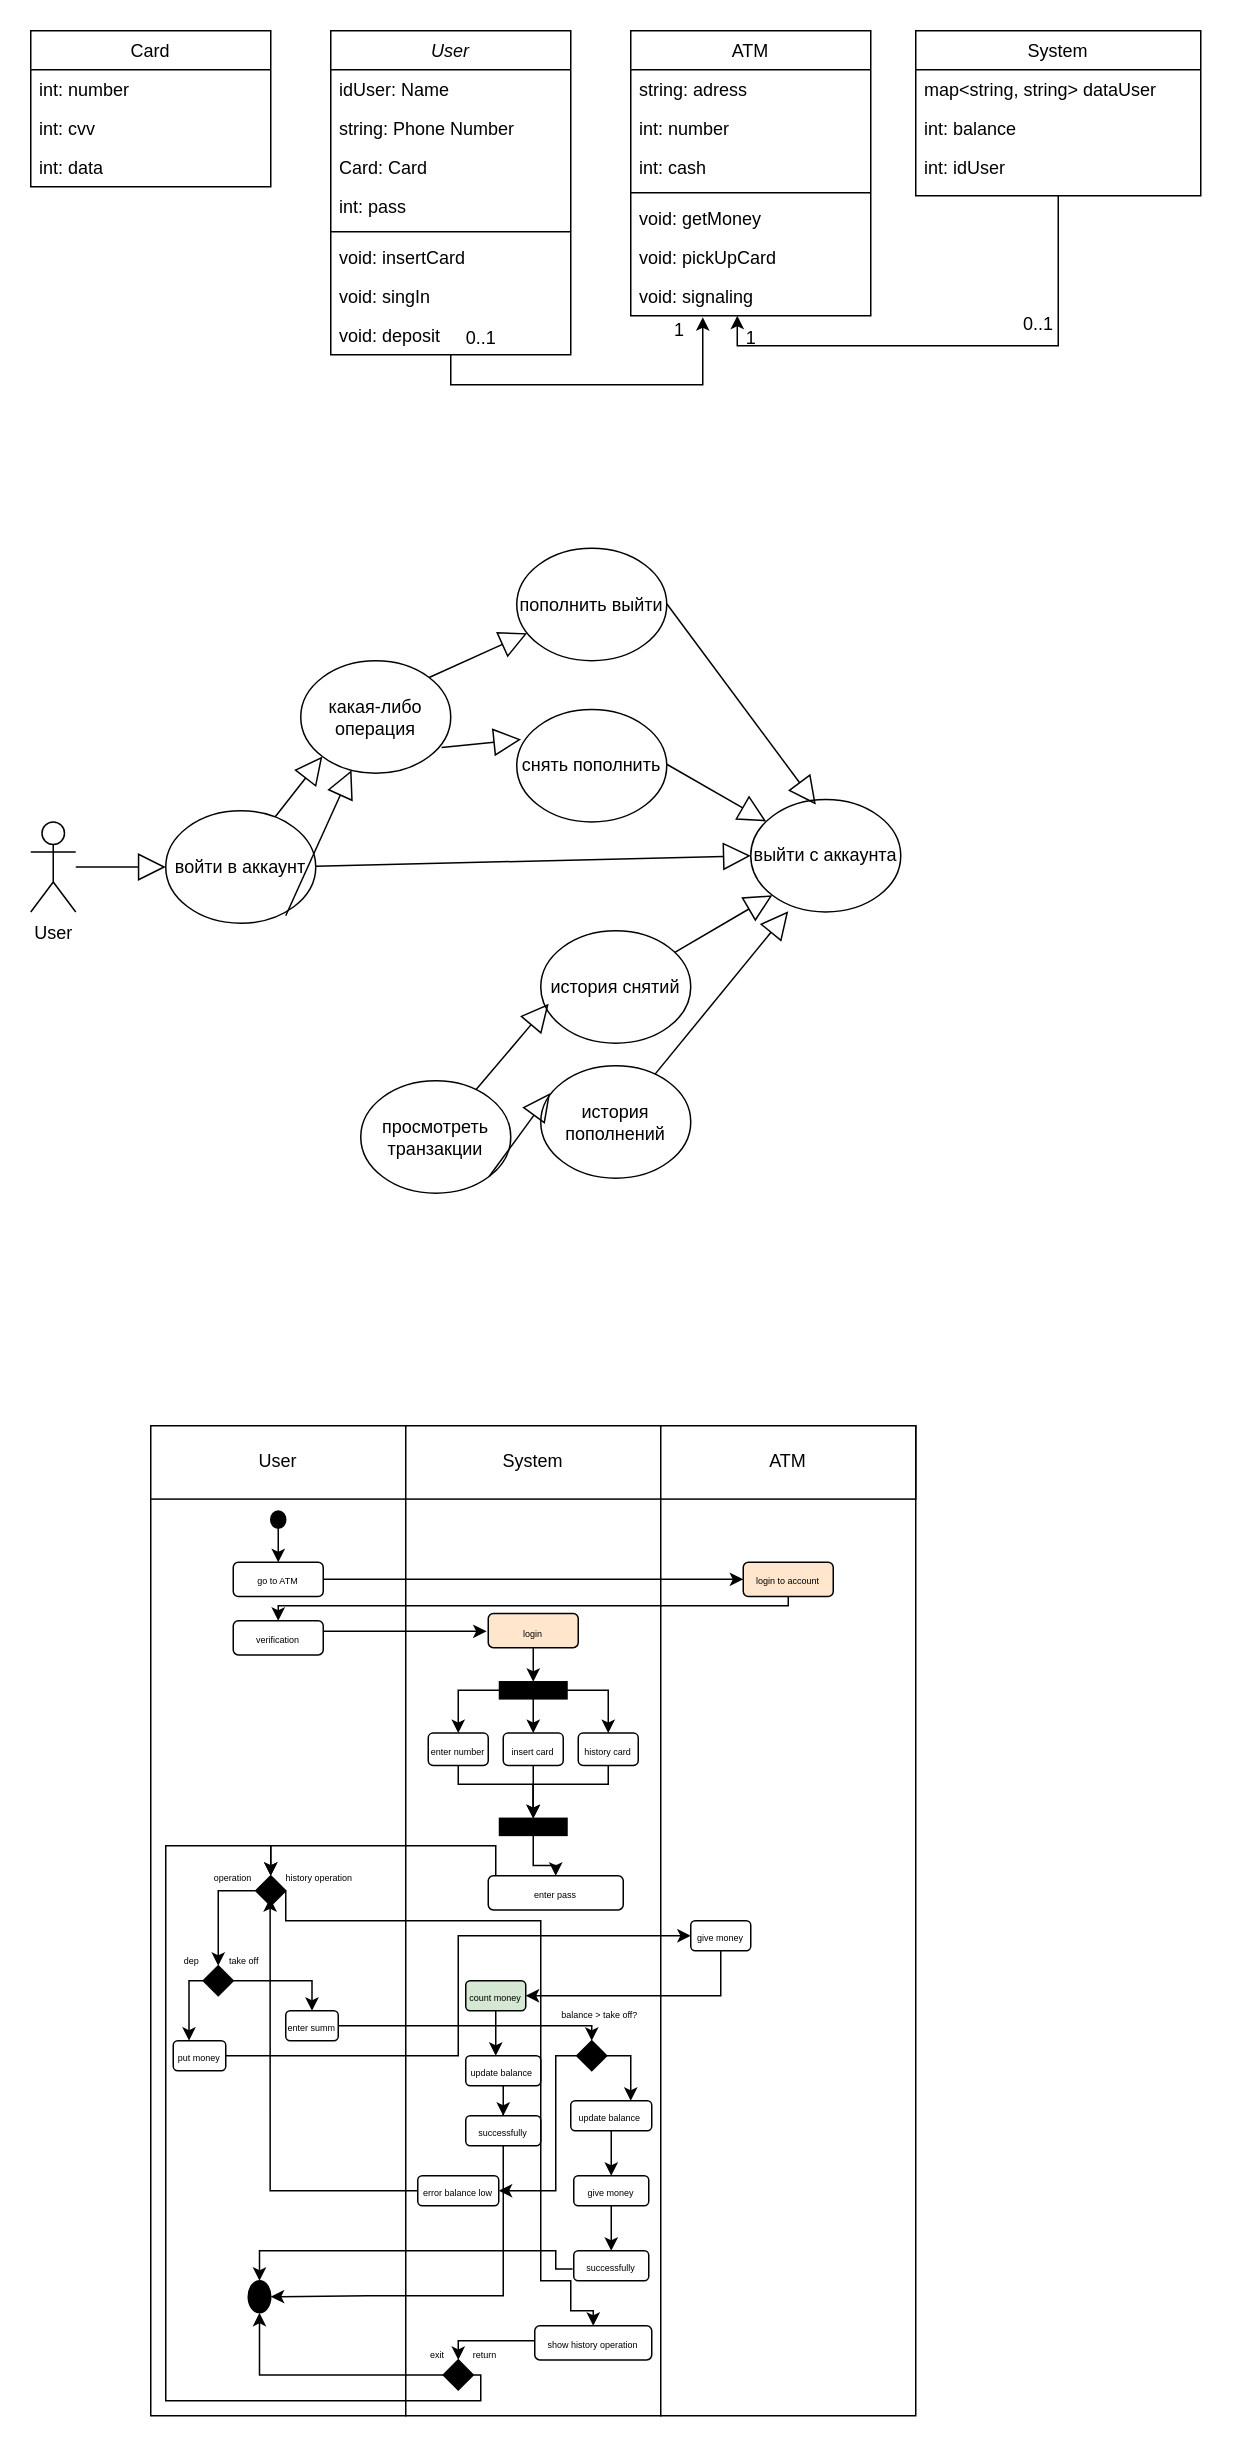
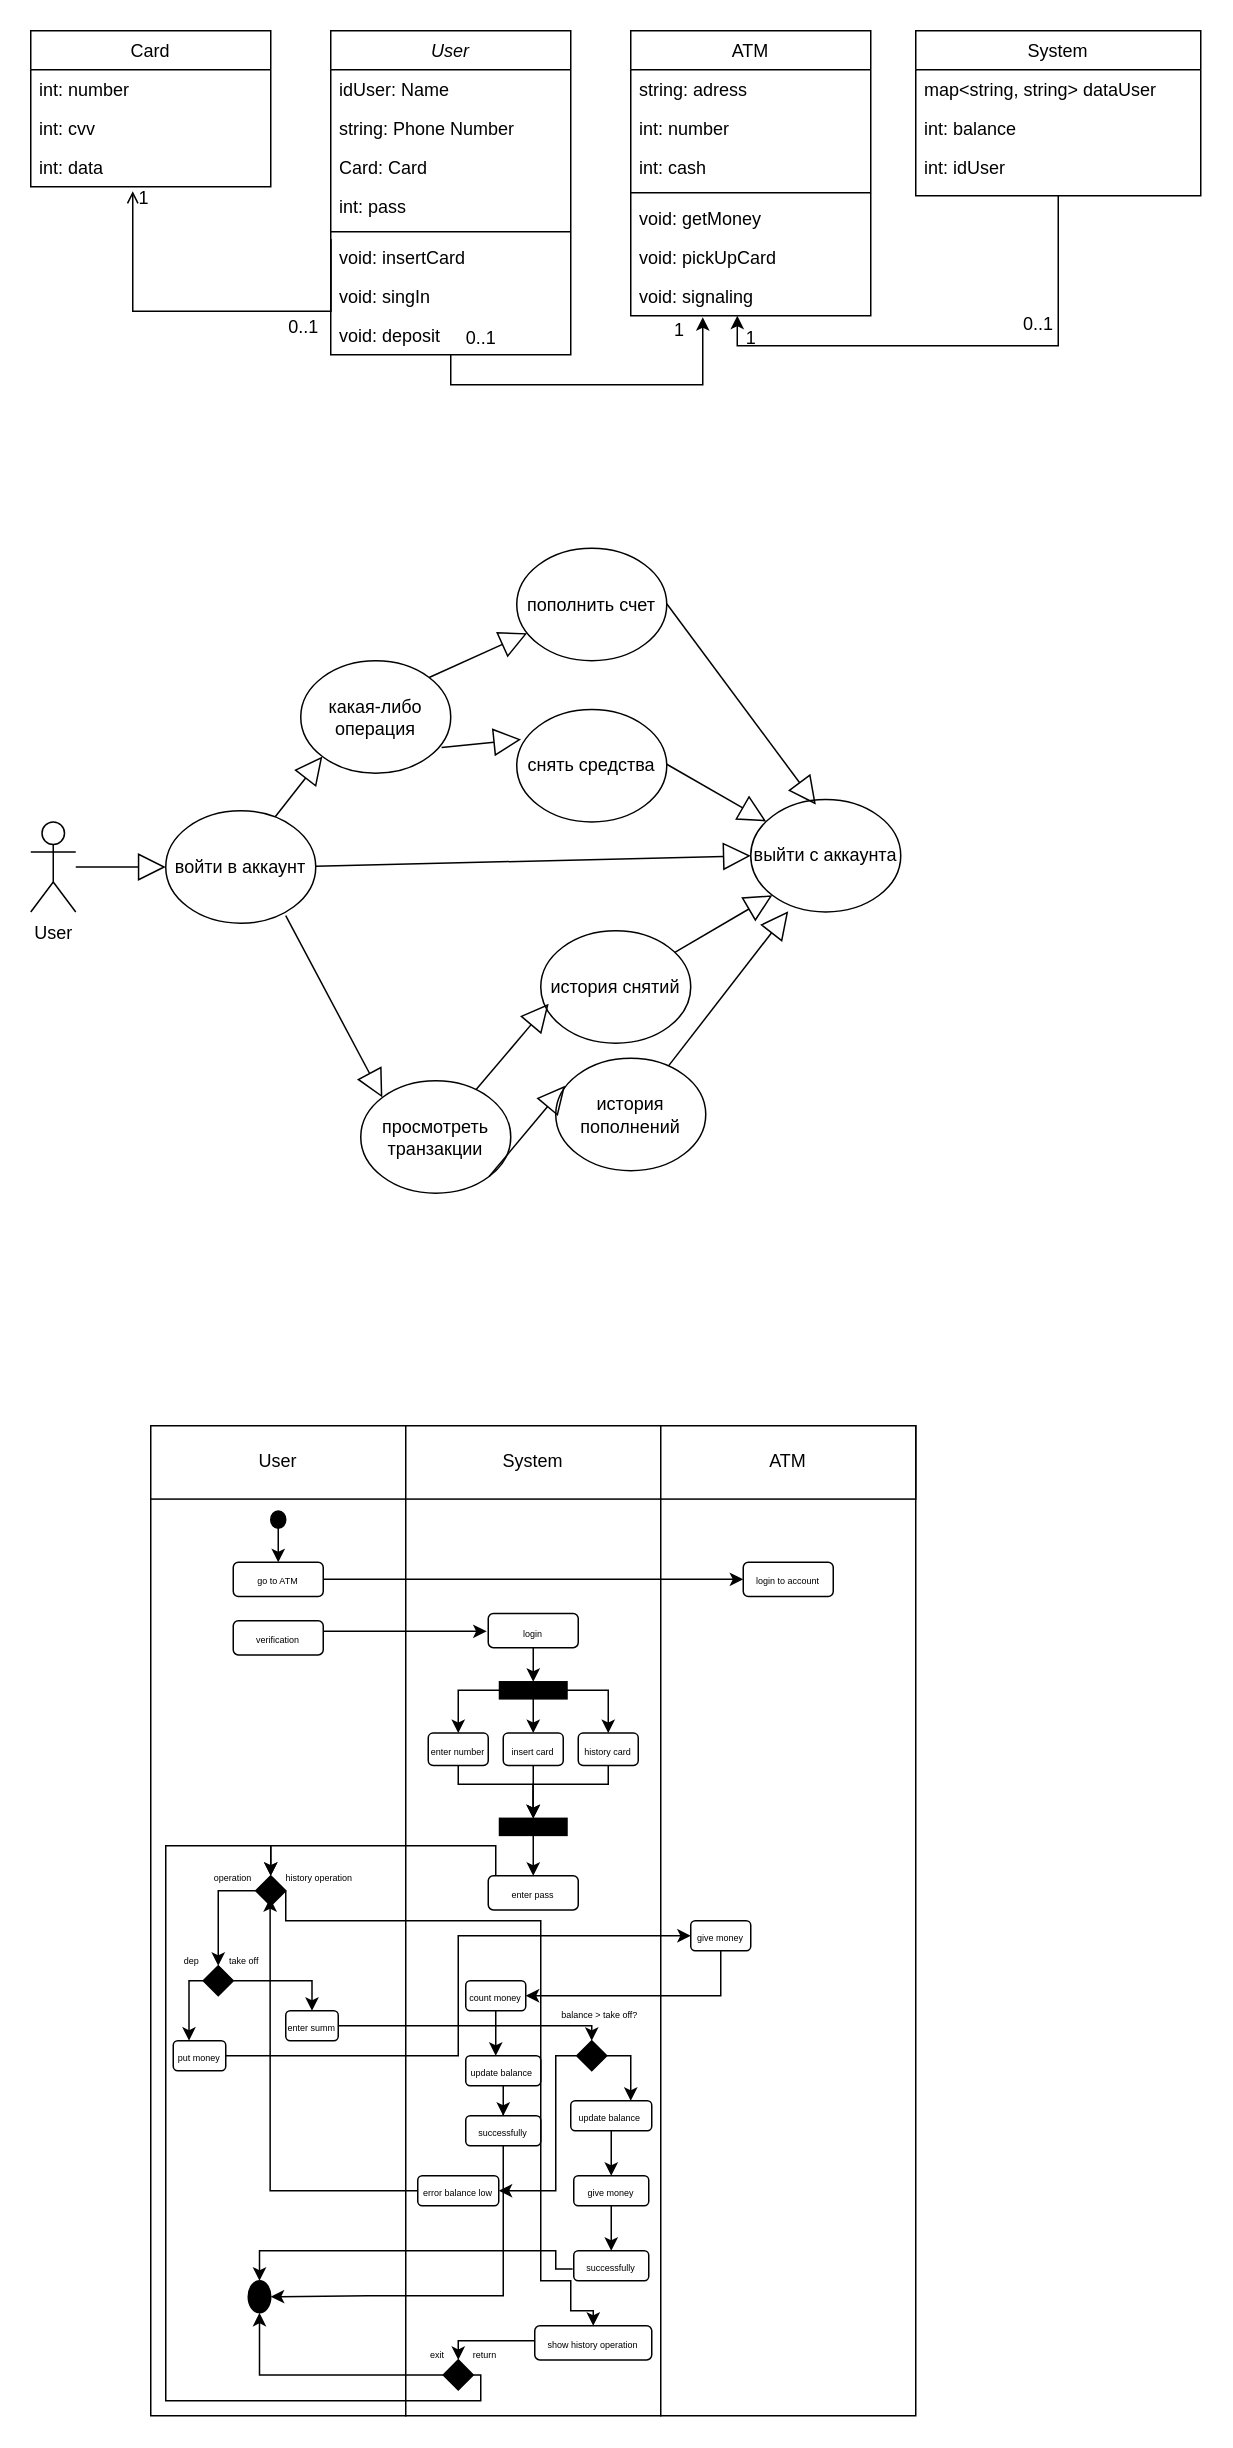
edge "void: insertCard" -> "int: data": added, labels "0..1", "1"
node "пополнить выйти": label "пополнить выйти" -> "пополнить счет"
node "снять пополнить": label "снять пополнить" -> "снять средства"
edge "войти в аккаунт" -> "какая-либо операция": now "войти в аккаунт" -> "просмотреть транзакции"
node "история пополнений": moved (616, 1122) -> (631, 1115)
node "login to account": fillcolor #ffe6cc -> #ffffff
edge "login to account" -> "verification": removed
node "login": fillcolor #ffe6cc -> #ffffff
node "enter pass": size 135x34 -> 90x34
node "count money": fillcolor #d5e8d4 -> #ffffff
